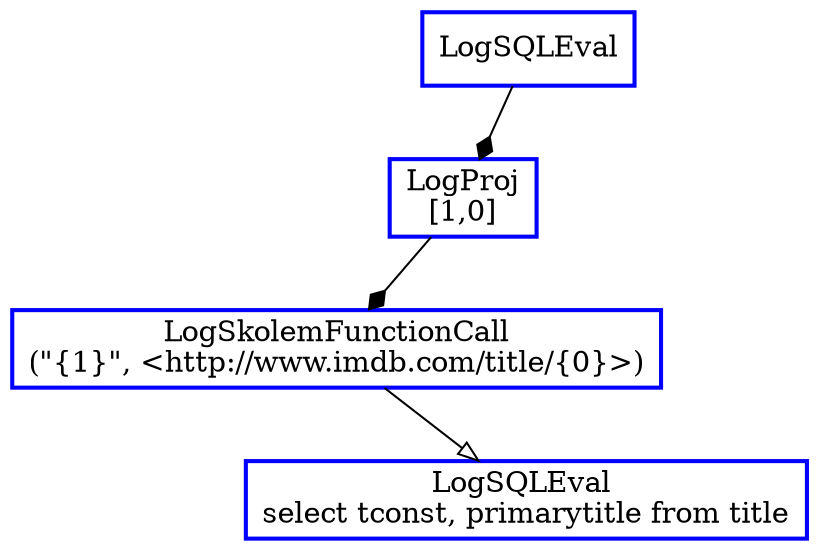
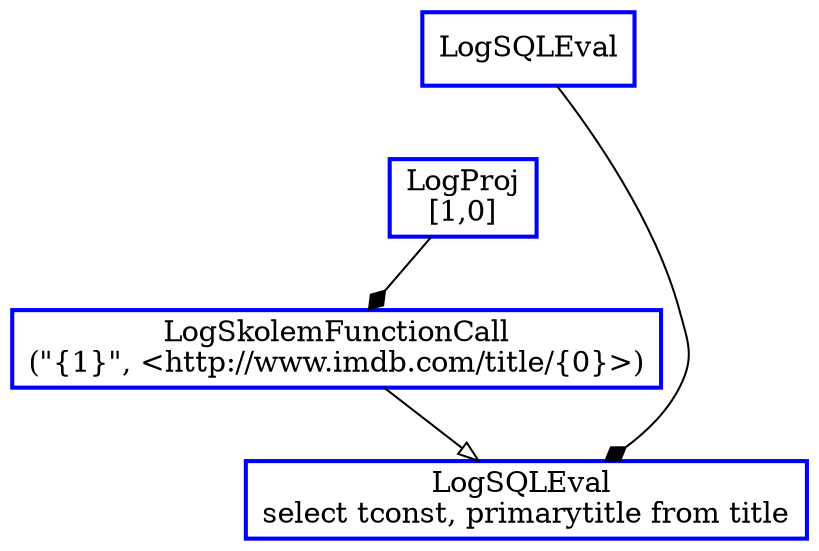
edge "LogSQLEval" -> "LogProj [1,0]": now "LogSQLEval" -> "LogSQLEval select tconst, primarytitle from title"
